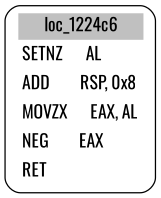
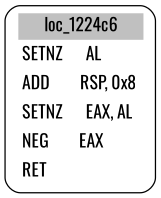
node "loc_1224c6": text "MOVZX      EAX, AL" -> "SETNZ      EAX, AL"
